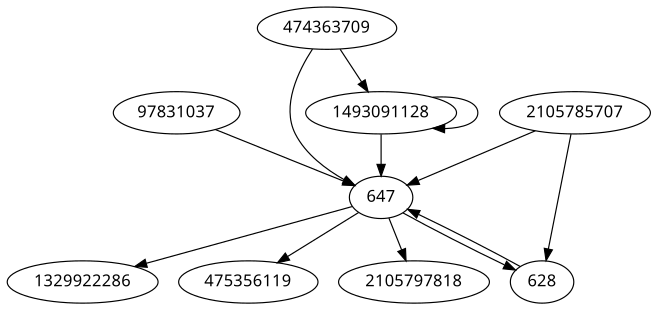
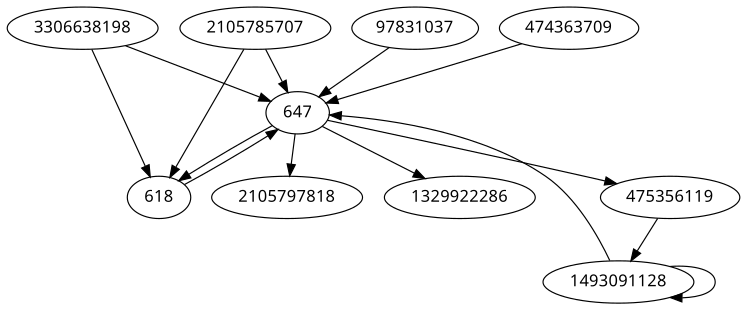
node "3306638198": added
edge "474363709" -> "1493091128": now "475356119" -> "1493091128"
node "628": label "628" -> "618"
